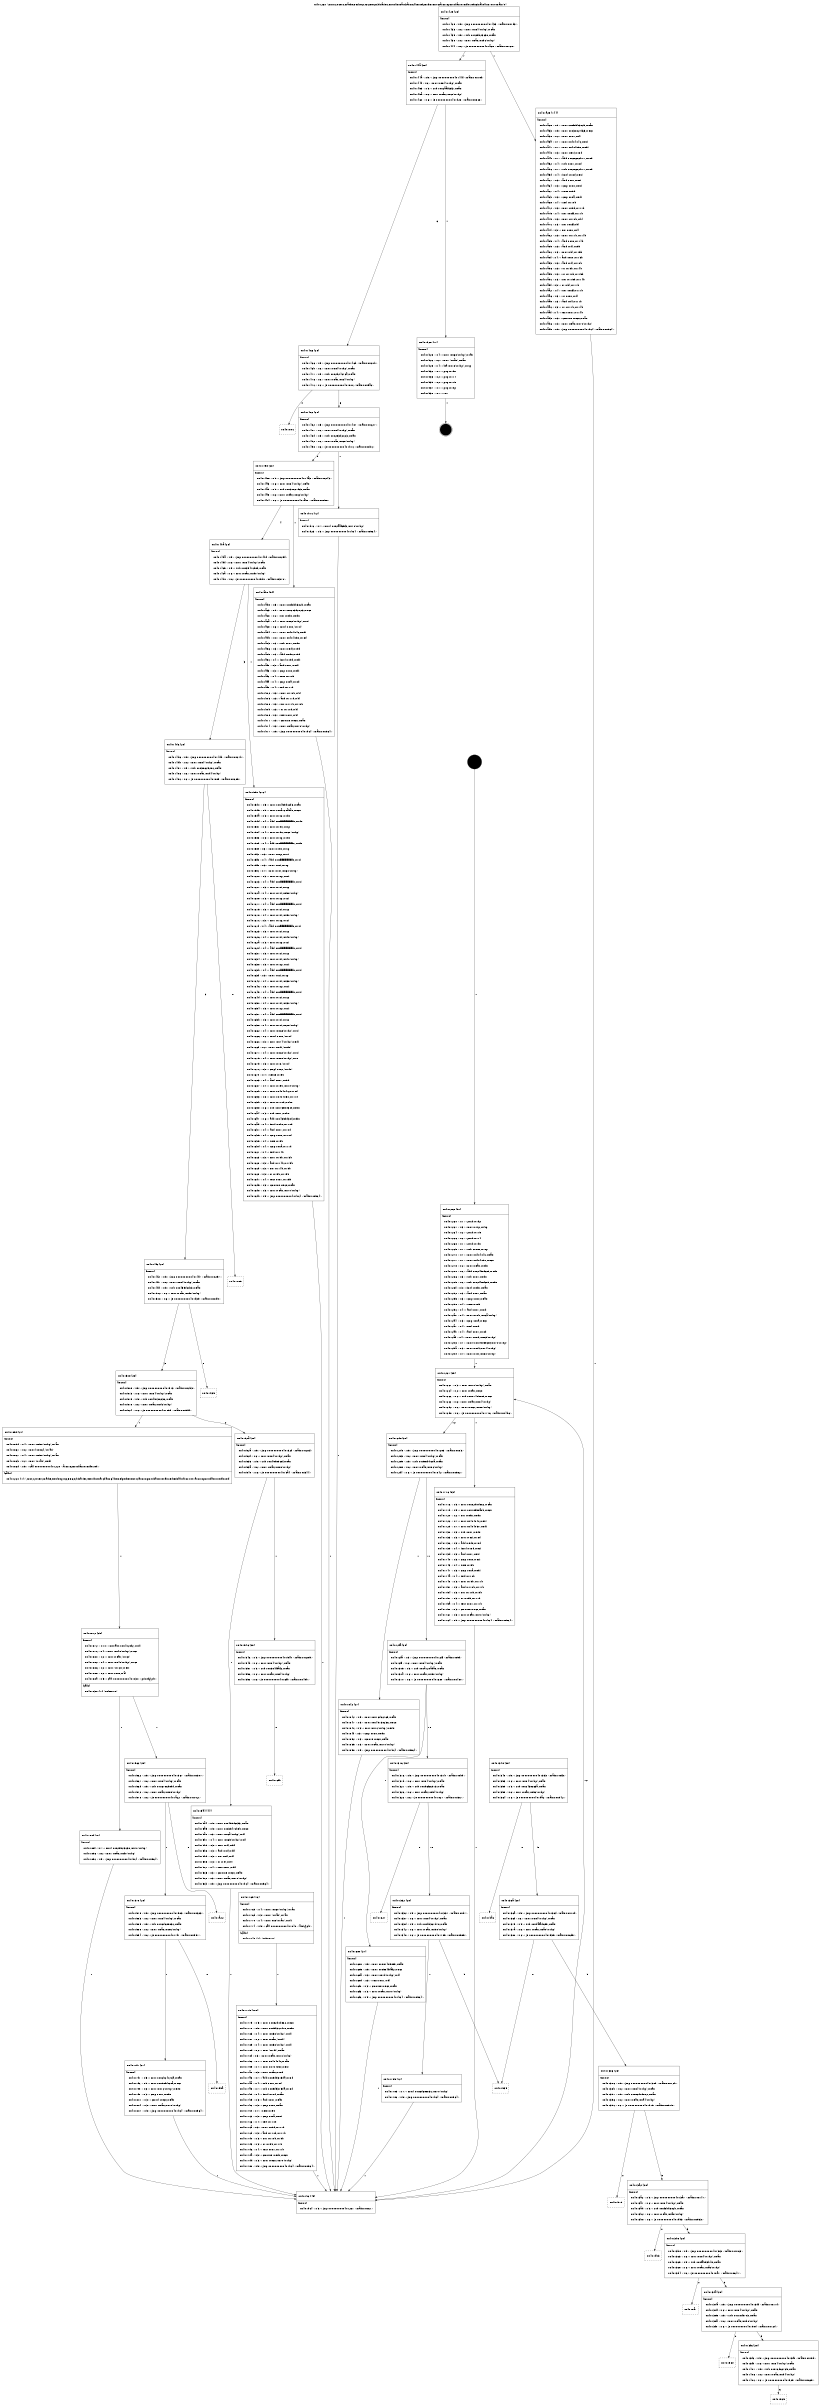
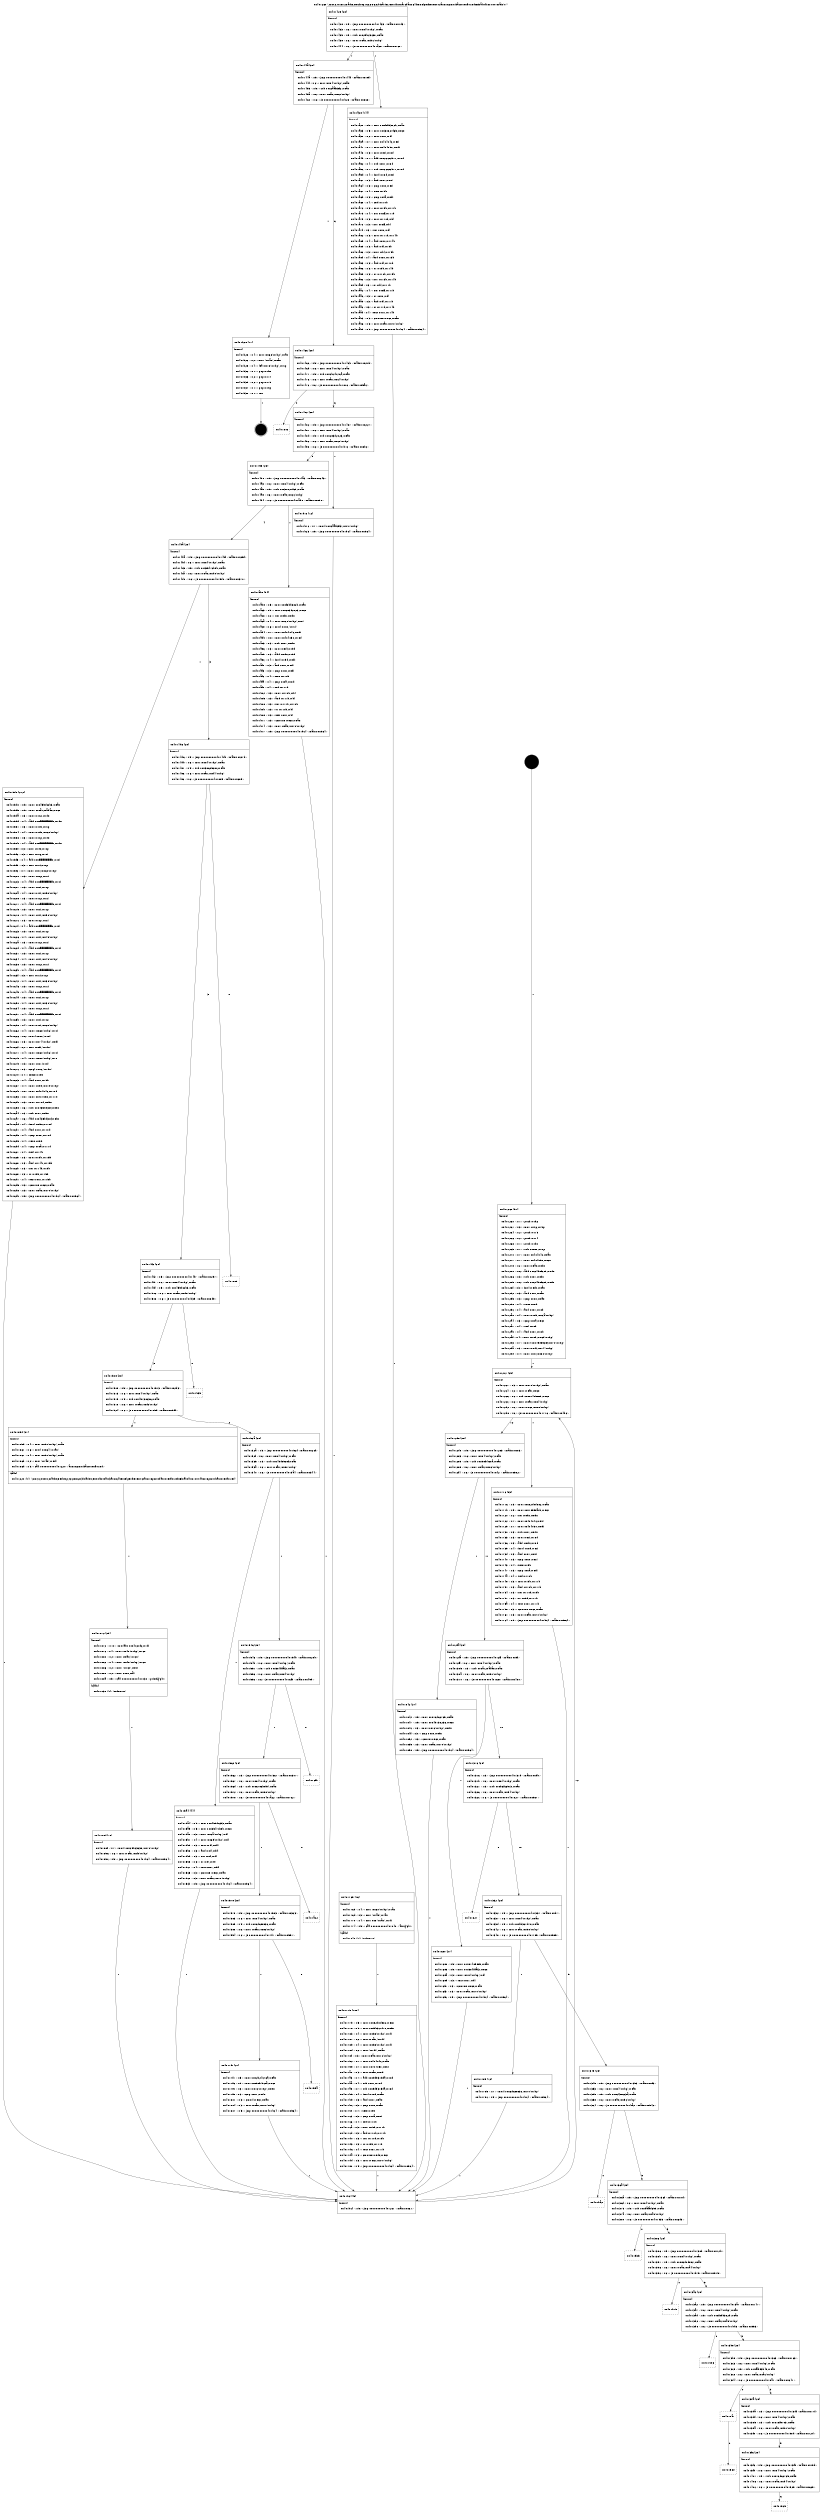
edge "0x401872 [29]" -> "0x401562 [28]": now "0x401546 [28]" -> "0x401562 [28]"
edge "0x401332 [28]" -> "0x401935": now "0x401332 [28]" -> "0x40134e [28]"
edge "0x4013da [28]" -> "0x40198d": now "0x4018a1" -> "0x40198d"
